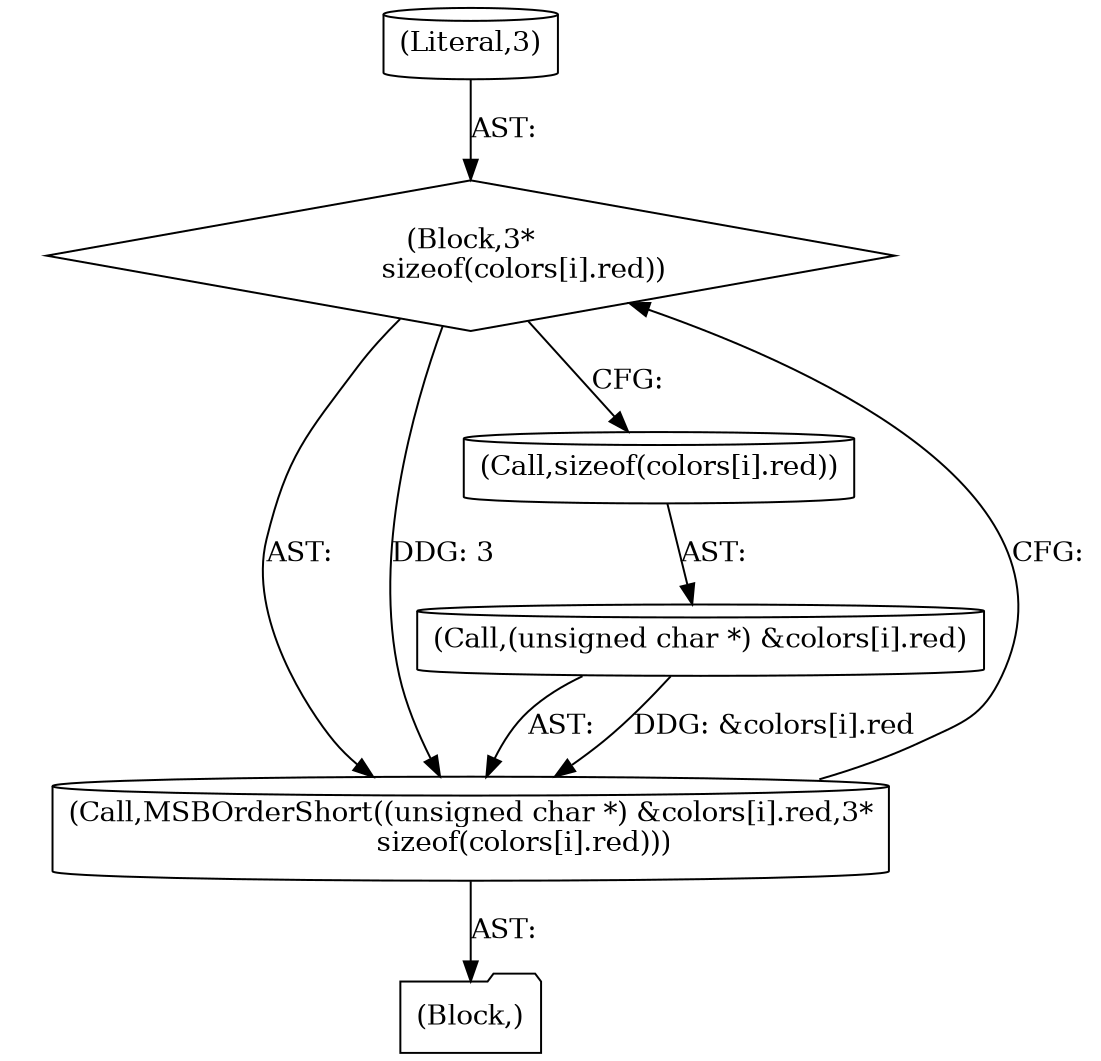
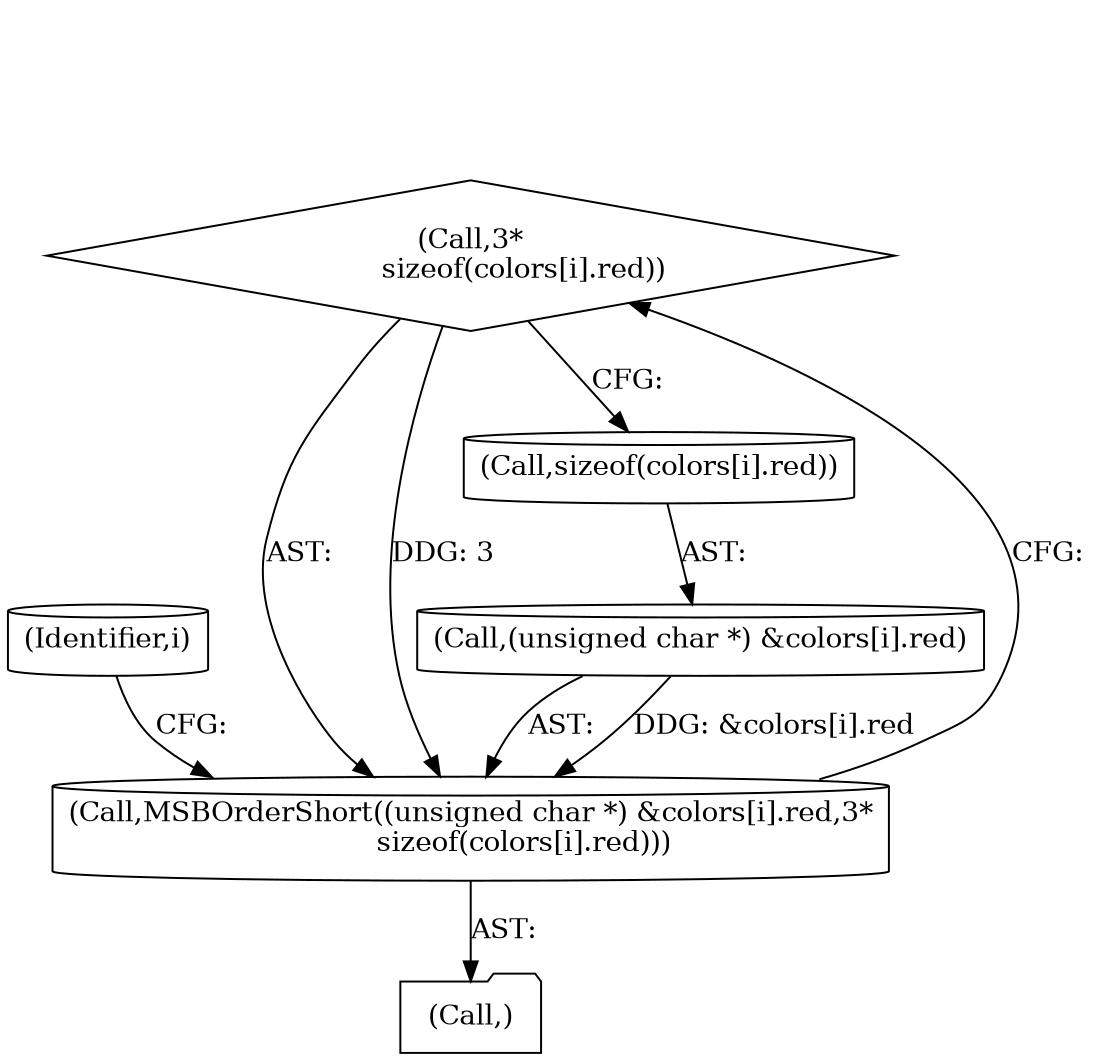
node "(Literal,3)": removed
node "(Block,3* sizeof(colors[i].red))": label "(Block,3* sizeof(colors[i].red))" -> "(Call,3* sizeof(colors[i].red))"
node "(Identifier,i)": added
node "(Block,)": label "(Block,)" -> "(Call,)"
